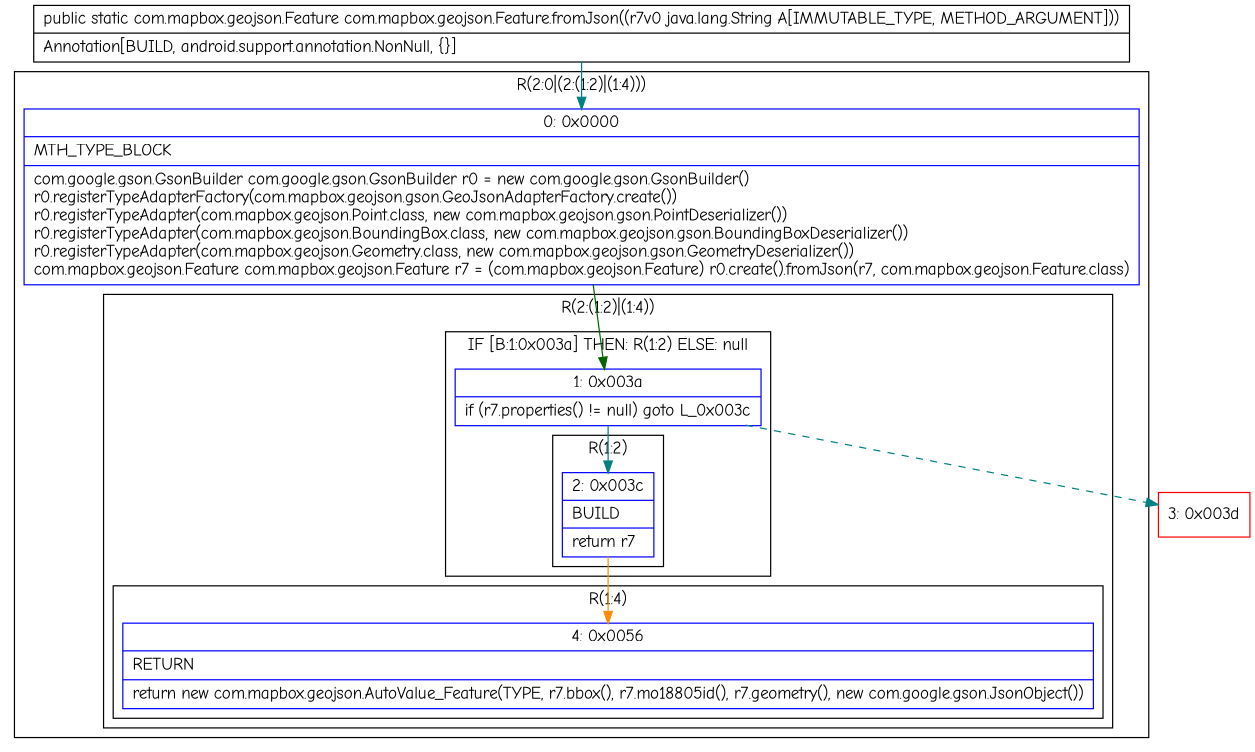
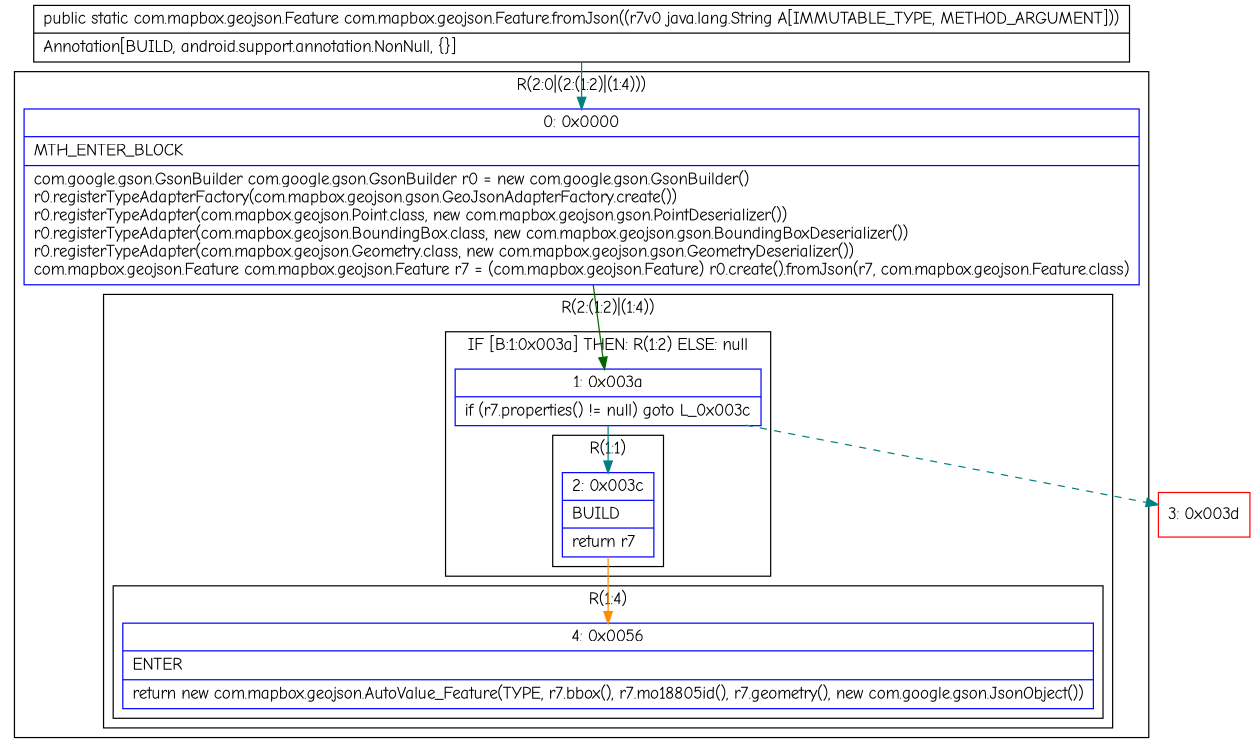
node "0: 0x0000": text "MTH_TYPE_BLOCK" -> "MTH_ENTER_BLOCK"
cluster "R(1:2)": label "R(1:2)" -> "R(1:1)"
node "4: 0x0056": text "RETURN" -> "ENTER"
